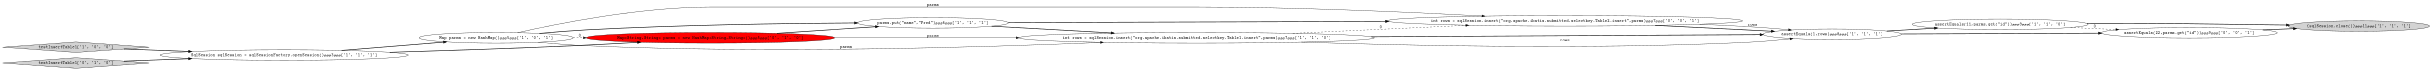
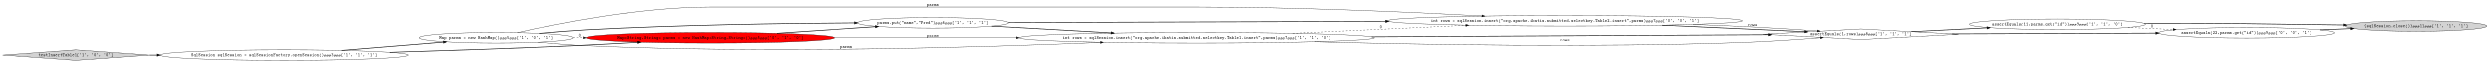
node "assertEquals(1,rows)@@@8@@@['1', '1', '1']": shape ellipse -> diamond
node "testInsertTable1['0', '1', '0']": removed
